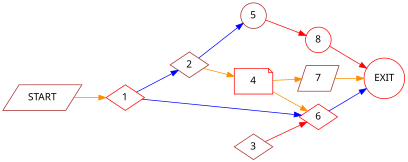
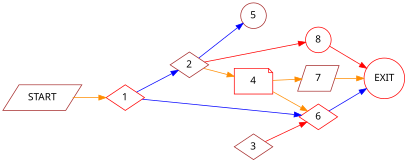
edge "5" -> "8": now "2" -> "8"
